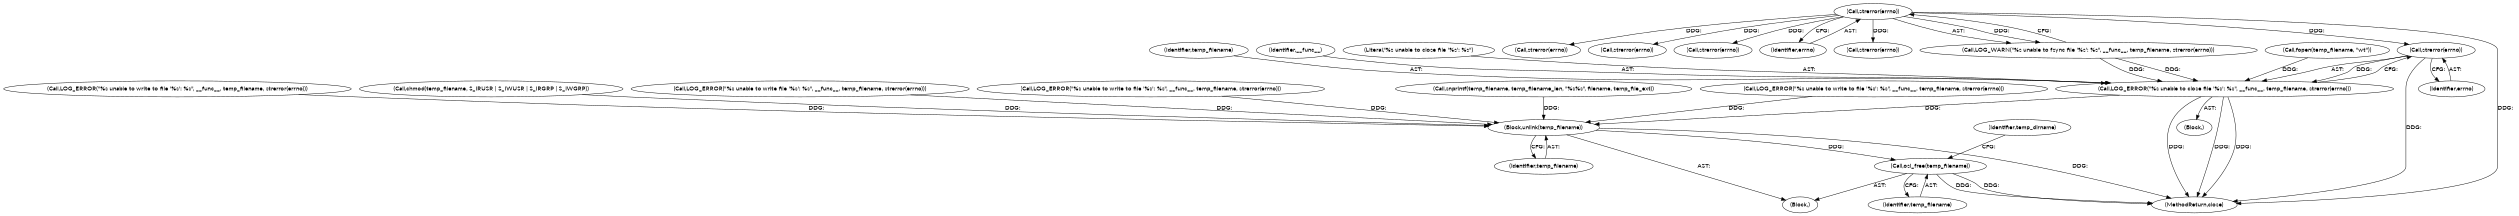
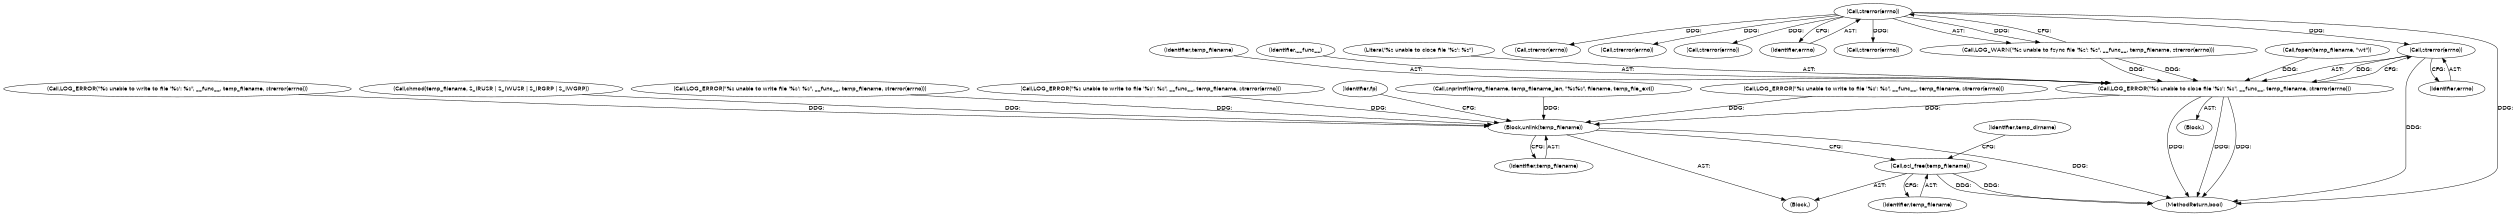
node "(Identifier,fp)": added
edge "(Block,unlink(temp_filename))" -> "(Call,osi_free(temp_filename))": label "DDG: " -> "CFG: "
node "(MethodReturn,close)": label "(MethodReturn,close)" -> "(MethodReturn,bool)"
